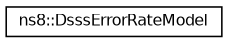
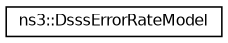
node "ns8::DsssErrorRateModel": label "ns8::DsssErrorRateModel" -> "ns3::DsssErrorRateModel"
